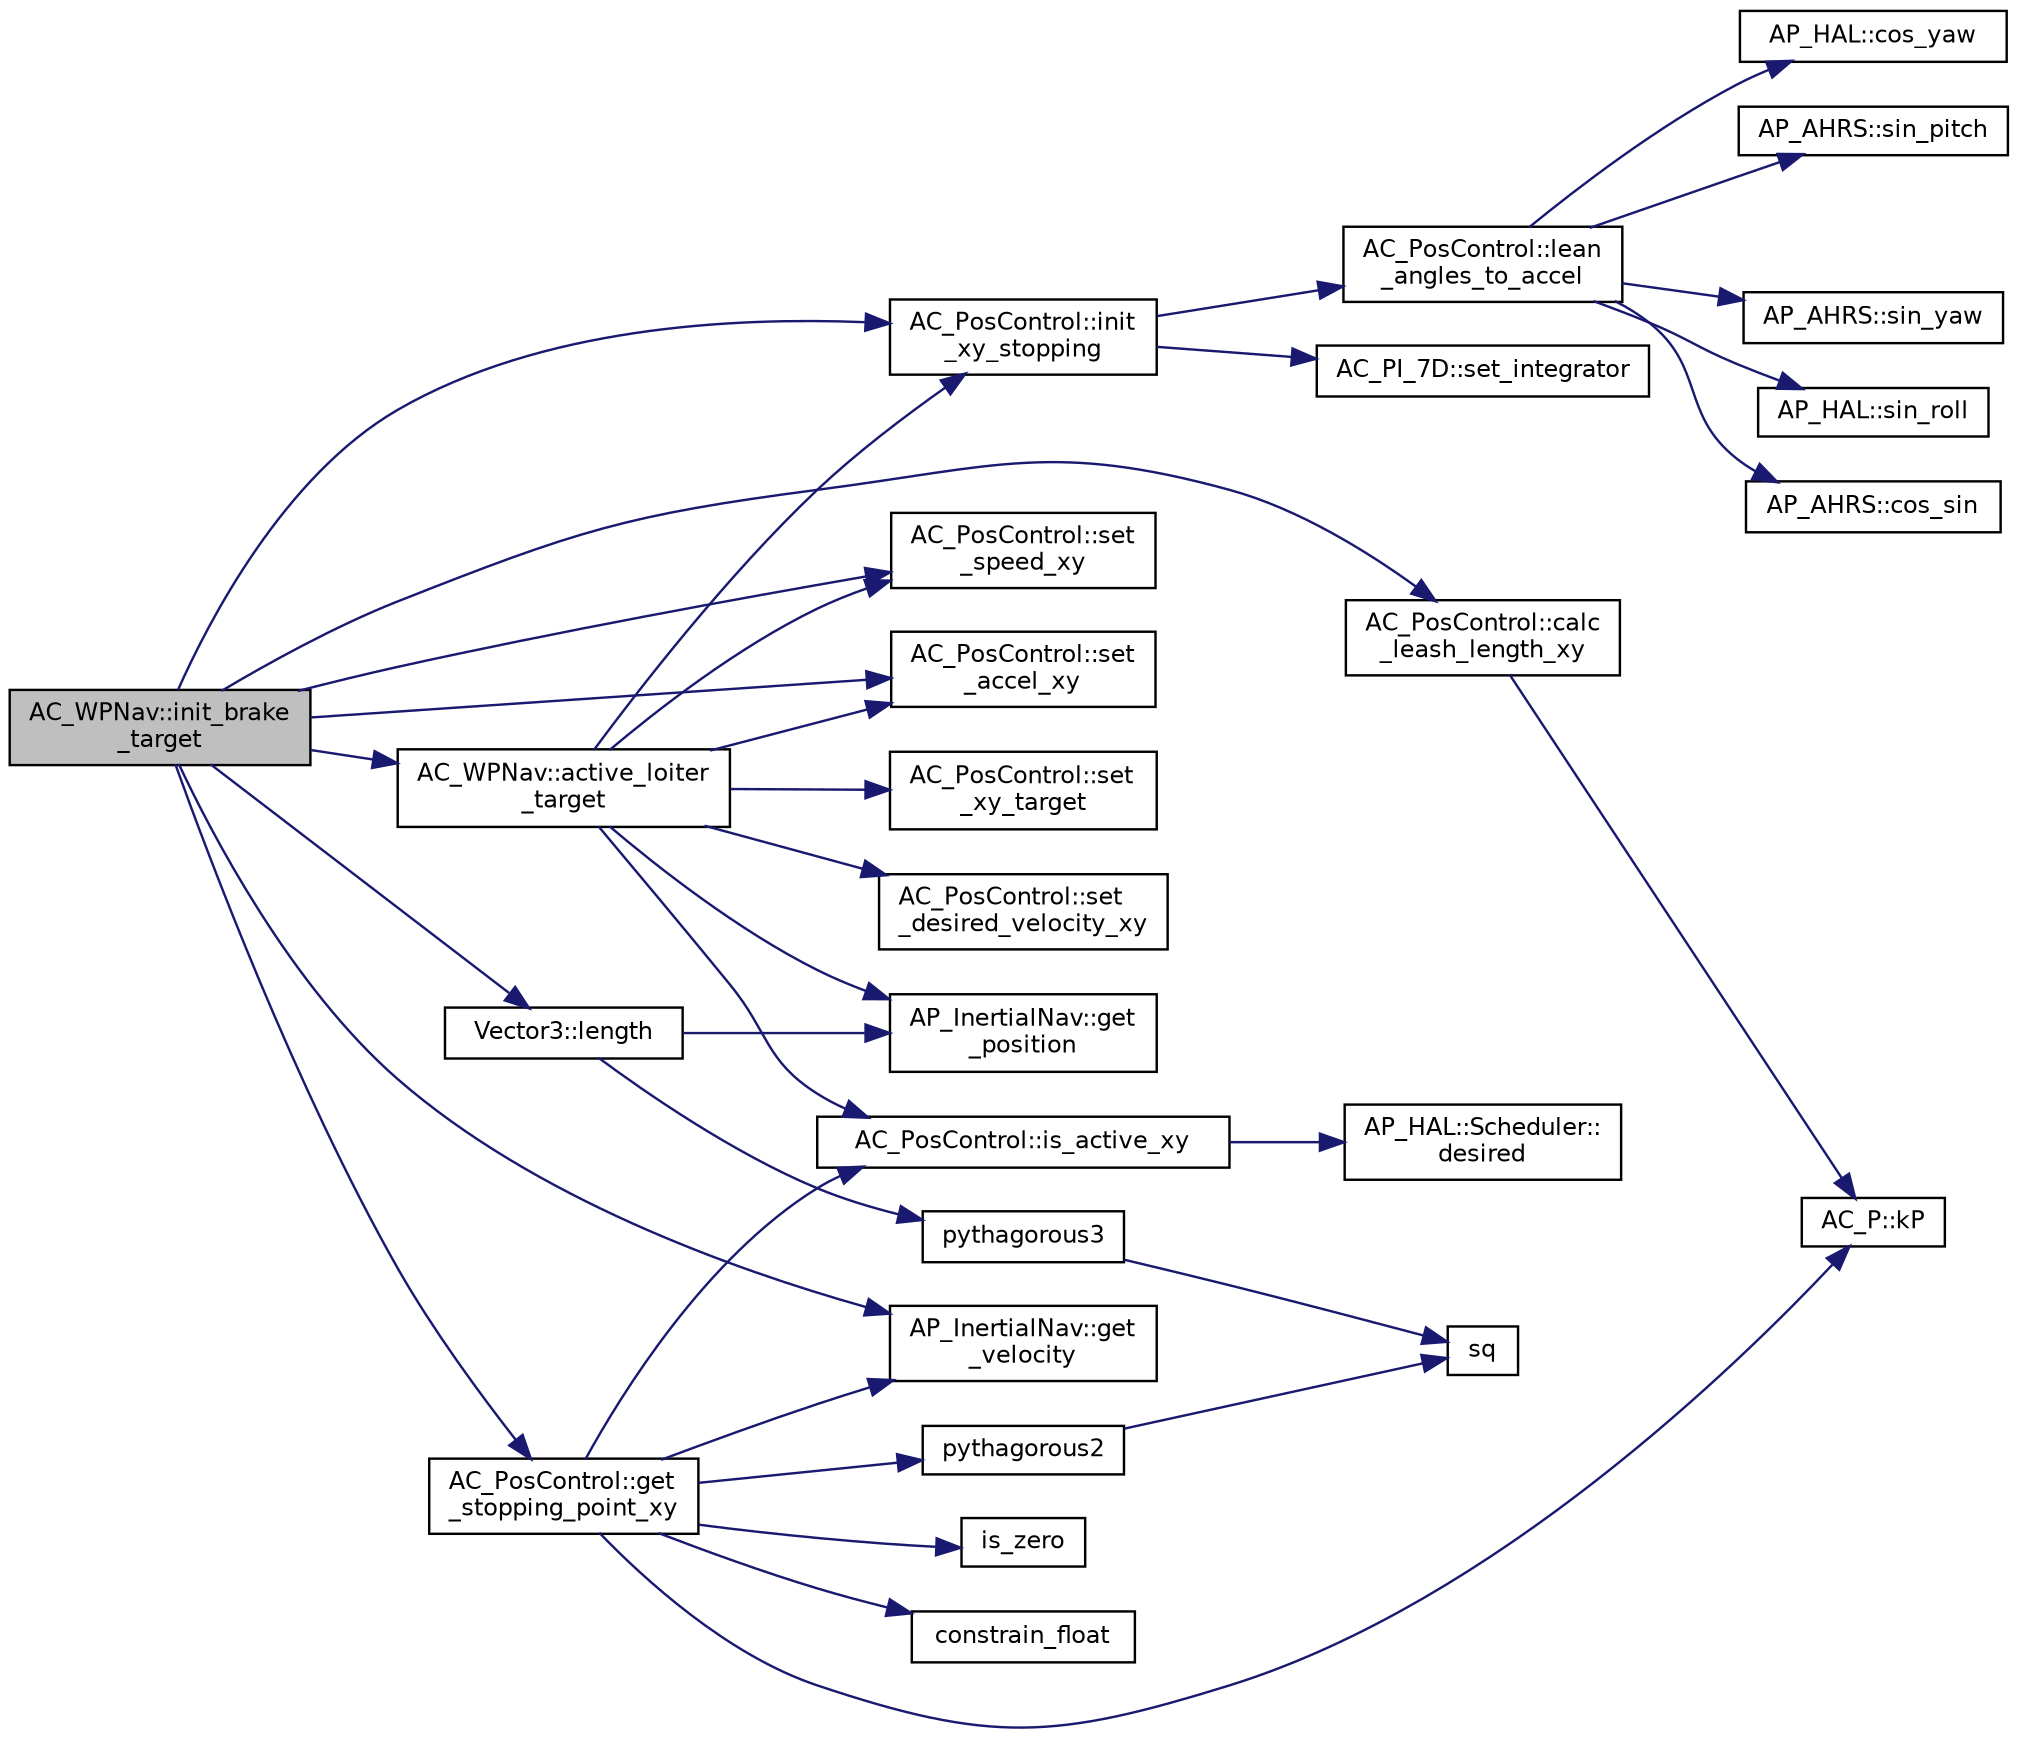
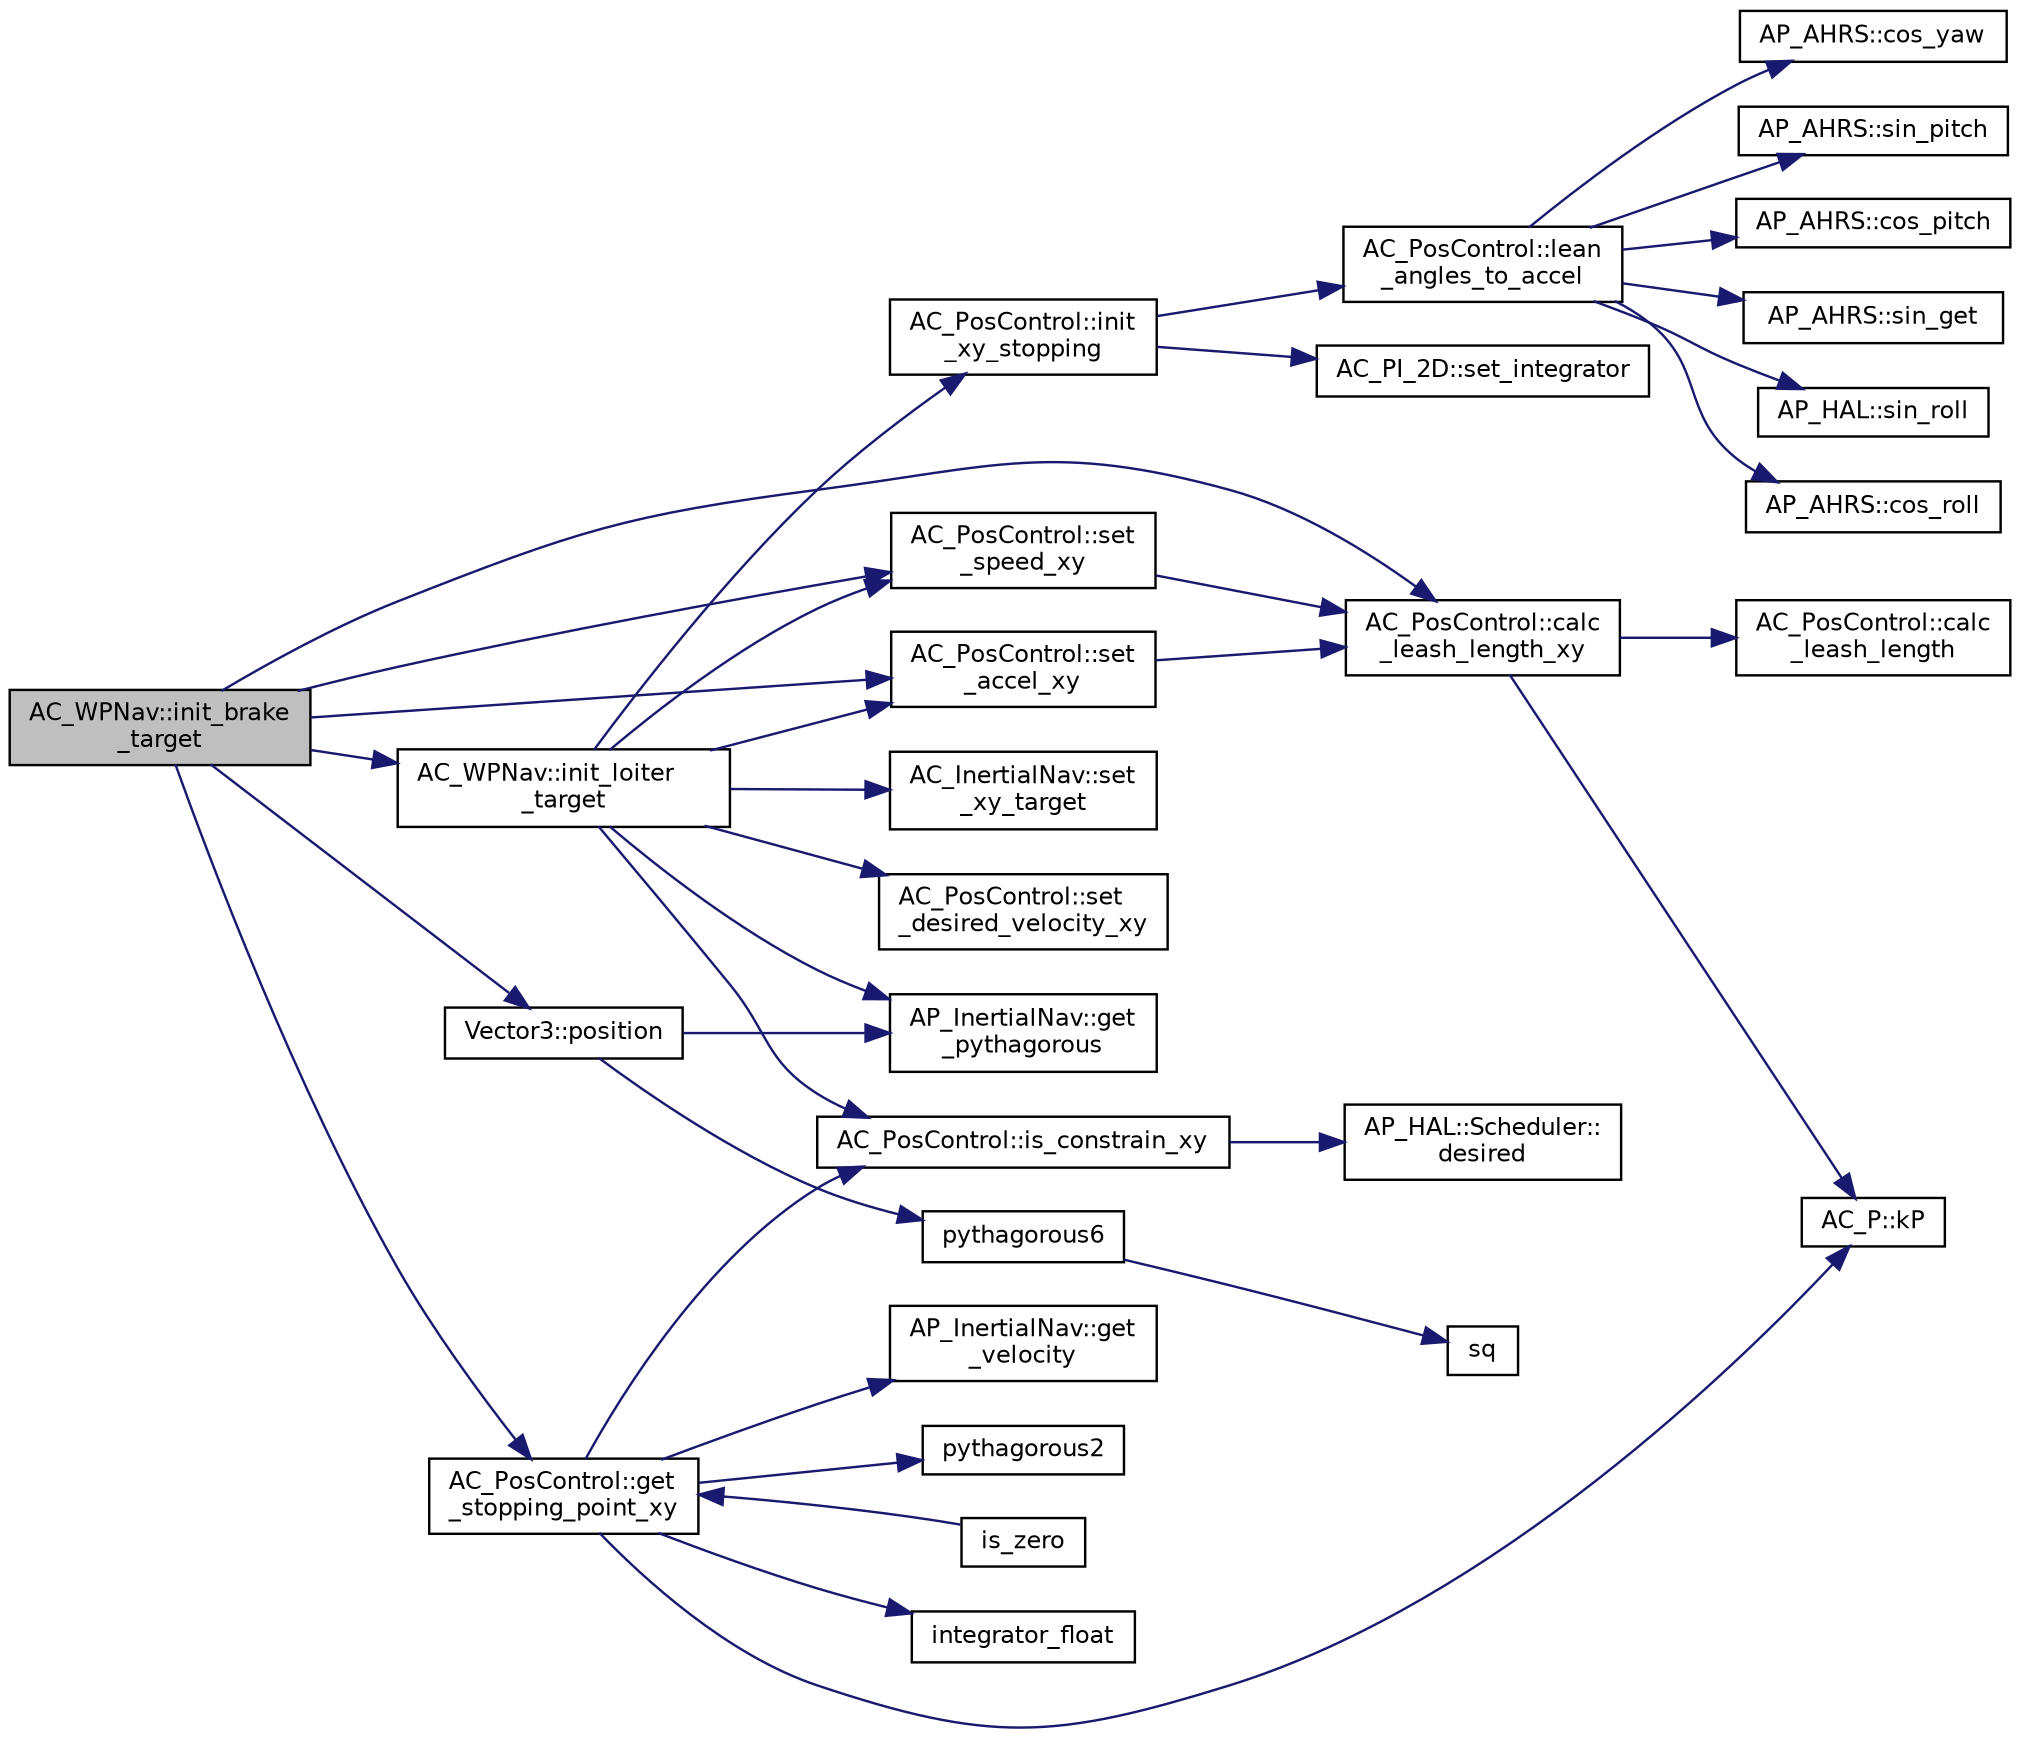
node "AP_HAL::cos_yaw": label "AP_HAL::cos_yaw" -> "AP_AHRS::cos_yaw"
node "AP_AHRS::cos_pitch": added
node "AP_AHRS::sin_yaw": label "AP_AHRS::sin_yaw" -> "AP_AHRS::sin_get"
node "AC_PI_7D::set_integrator": label "AC_PI_7D::set_integrator" -> "AC_PI_2D::set_integrator"
edge "AC_WPNav::init_brake _target" -> "AC_PosControl::init _xy_stopping": removed
node "AP_AHRS::cos_sin": label "AP_AHRS::cos_sin" -> "AP_AHRS::cos_roll"
edge "AC_PosControl::set _speed_xy" -> "AC_PosControl::calc _leash_length_xy": added
node "AC_PosControl::calc _leash_length": added
edge "AC_PosControl::set _accel_xy" -> "AC_PosControl::calc _leash_length_xy": added
node "AC_WPNav::active_loiter _target": label "AC_WPNav::active_loiter _target" -> "AC_WPNav::init_loiter _target"
node "AC_PosControl::set _xy_target": label "AC_PosControl::set _xy_target" -> "AC_InertialNav::set _xy_target"
node "Vector3::length": label "Vector3::length" -> "Vector3::position"
node "AP_InertialNav::get _position": label "AP_InertialNav::get _position" -> "AP_InertialNav::get _pythagorous"
edge "AC_WPNav::init_brake _target" -> "AP_InertialNav::get _velocity": removed
node "AC_PosControl::is_active_xy": label "AC_PosControl::is_active_xy" -> "AC_PosControl::is_constrain_xy"
node "pythagorous3": label "pythagorous3" -> "pythagorous6"
edge "pythagorous2" -> "sq": removed
edge "AC_PosControl::get _stopping_point_xy" -> "is_zero": reversed
node "constrain_float": label "constrain_float" -> "integrator_float"
